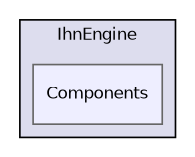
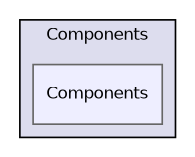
cluster "IhnEngine": label "IhnEngine" -> "Components"
